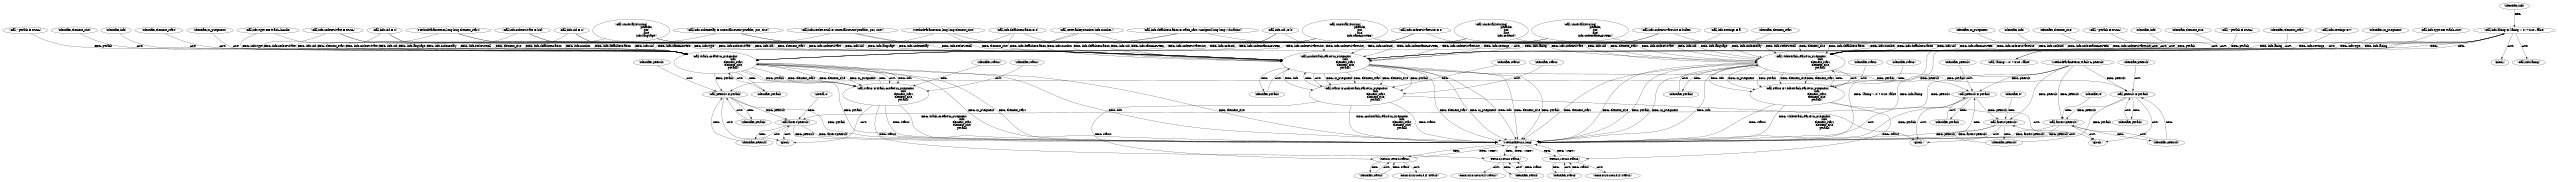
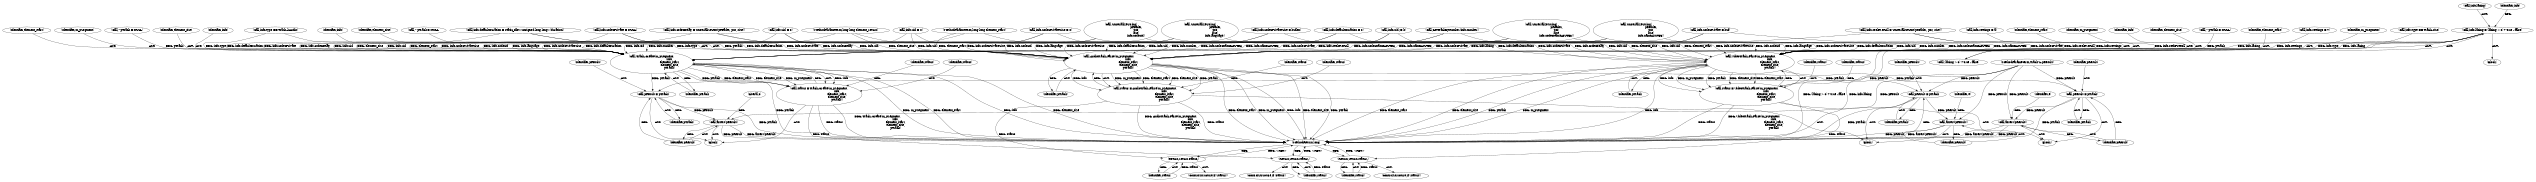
node "(MethodParameterIn,long long element_size)": label "(MethodParameterIn,long long element_size)" -> "(MethodParameterIn,long long element_return)"
edge "(Call,info.lacing = (lacing > 0) ? true : false)" -> "(Call,info.lacing)": reversed
edge "(Call,(lacing > 0) ? true : false)" -> "(Call,info.lacing = (lacing > 0) ? true : false)": label "DDG: " -> "AST: "
edge "(Call,info.lacing = (lacing > 0) ? true : false)" -> "(Call,(lacing > 0) ? true : false)": label "CFG: " -> "AST: "
